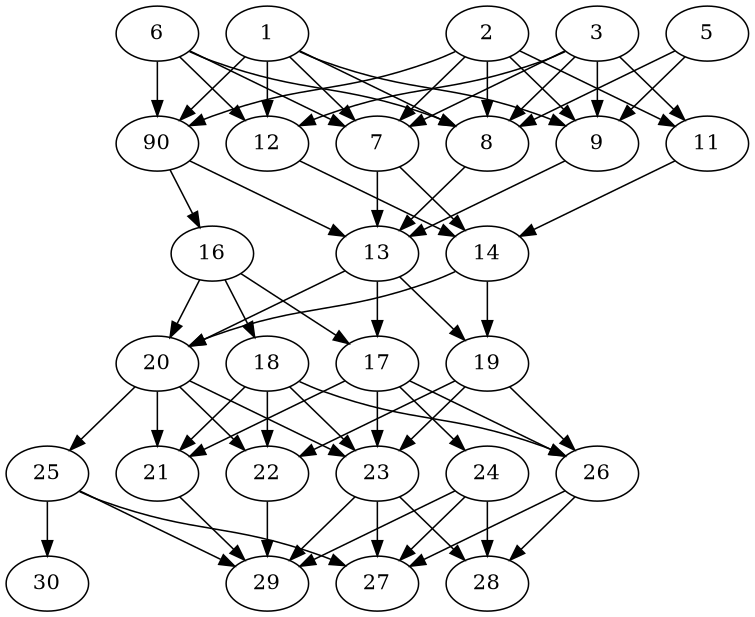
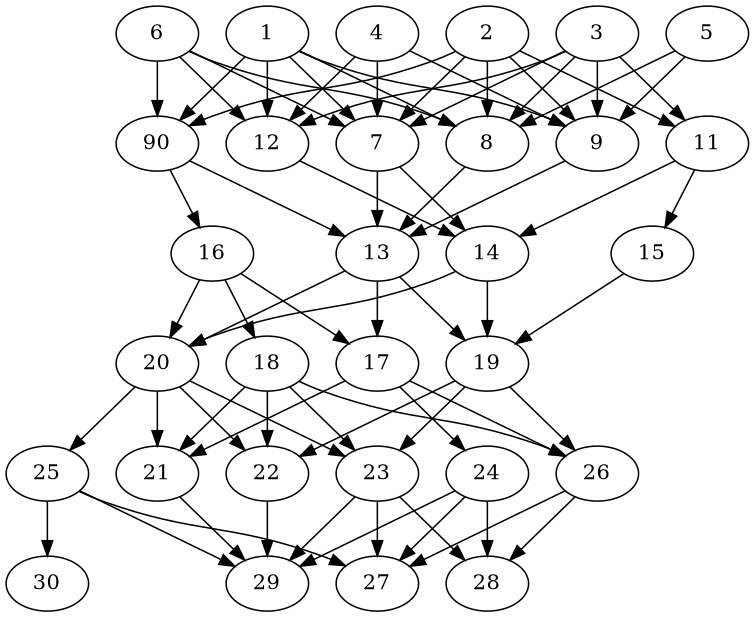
node "4": added
node "15": added
edge "17" -> "23": removed
